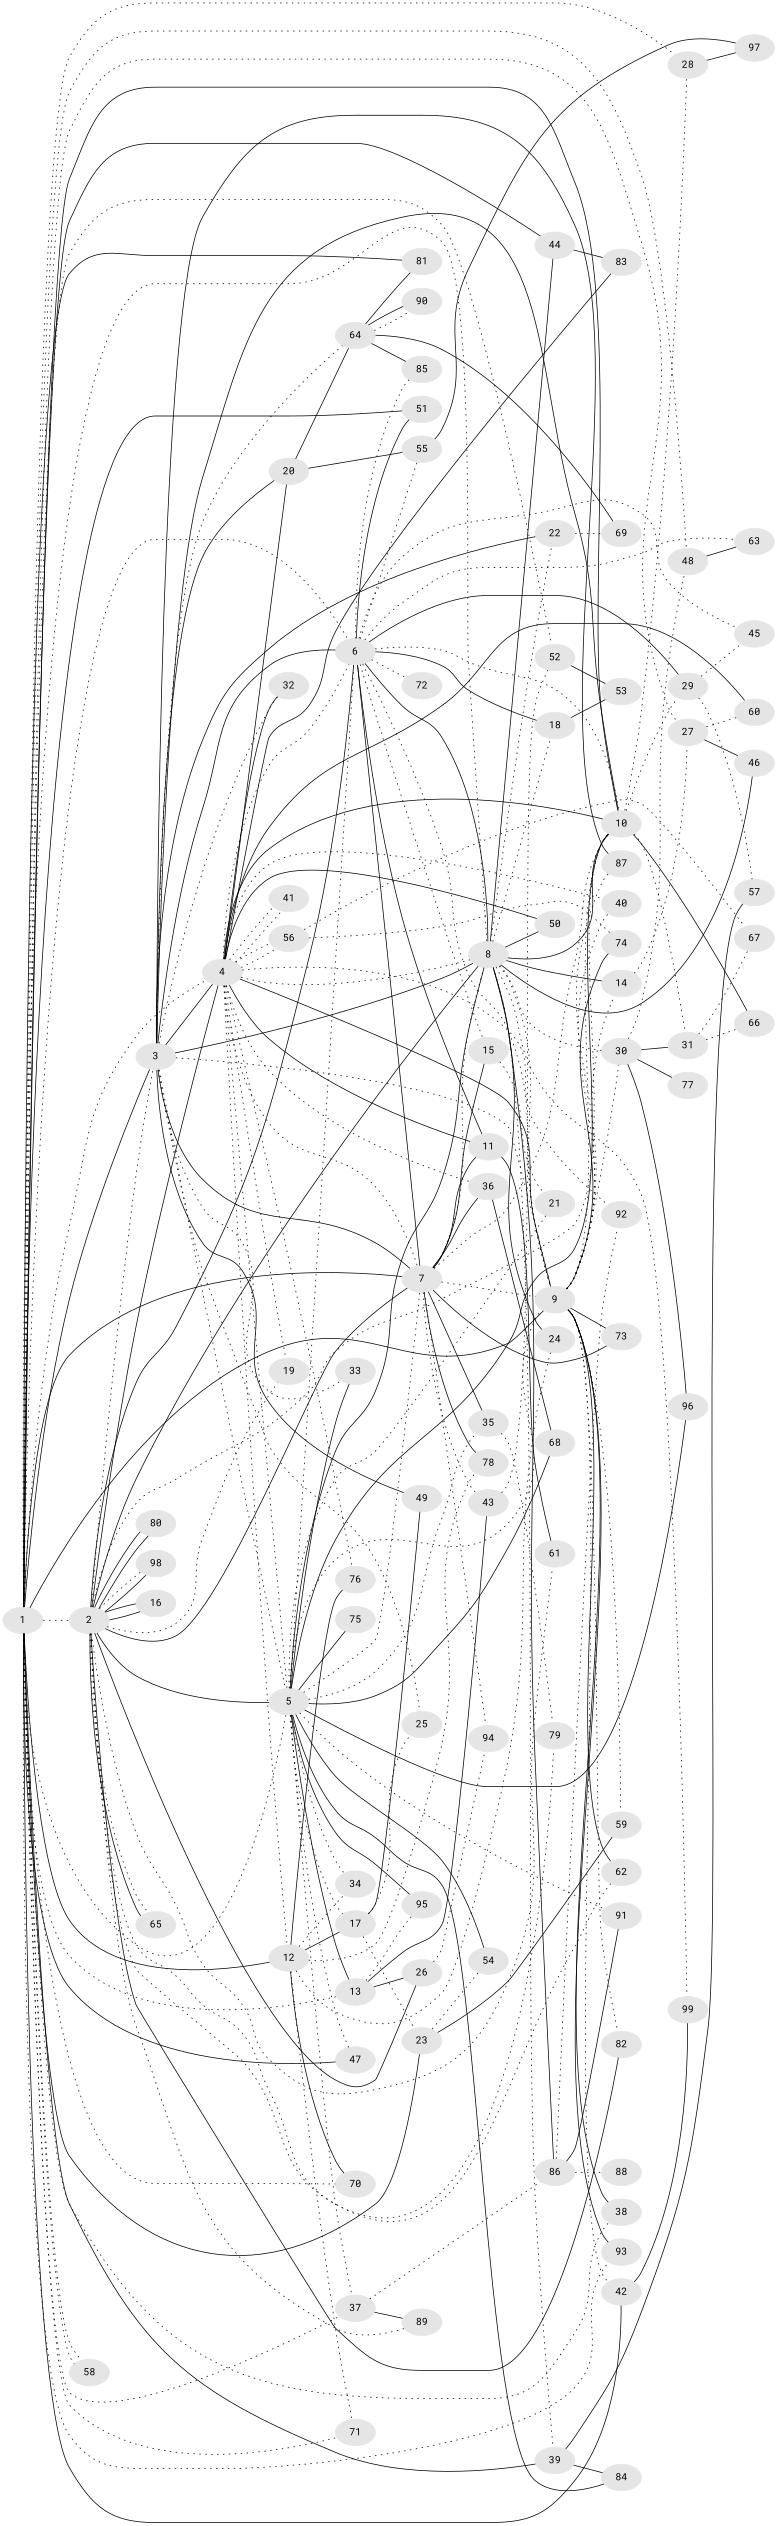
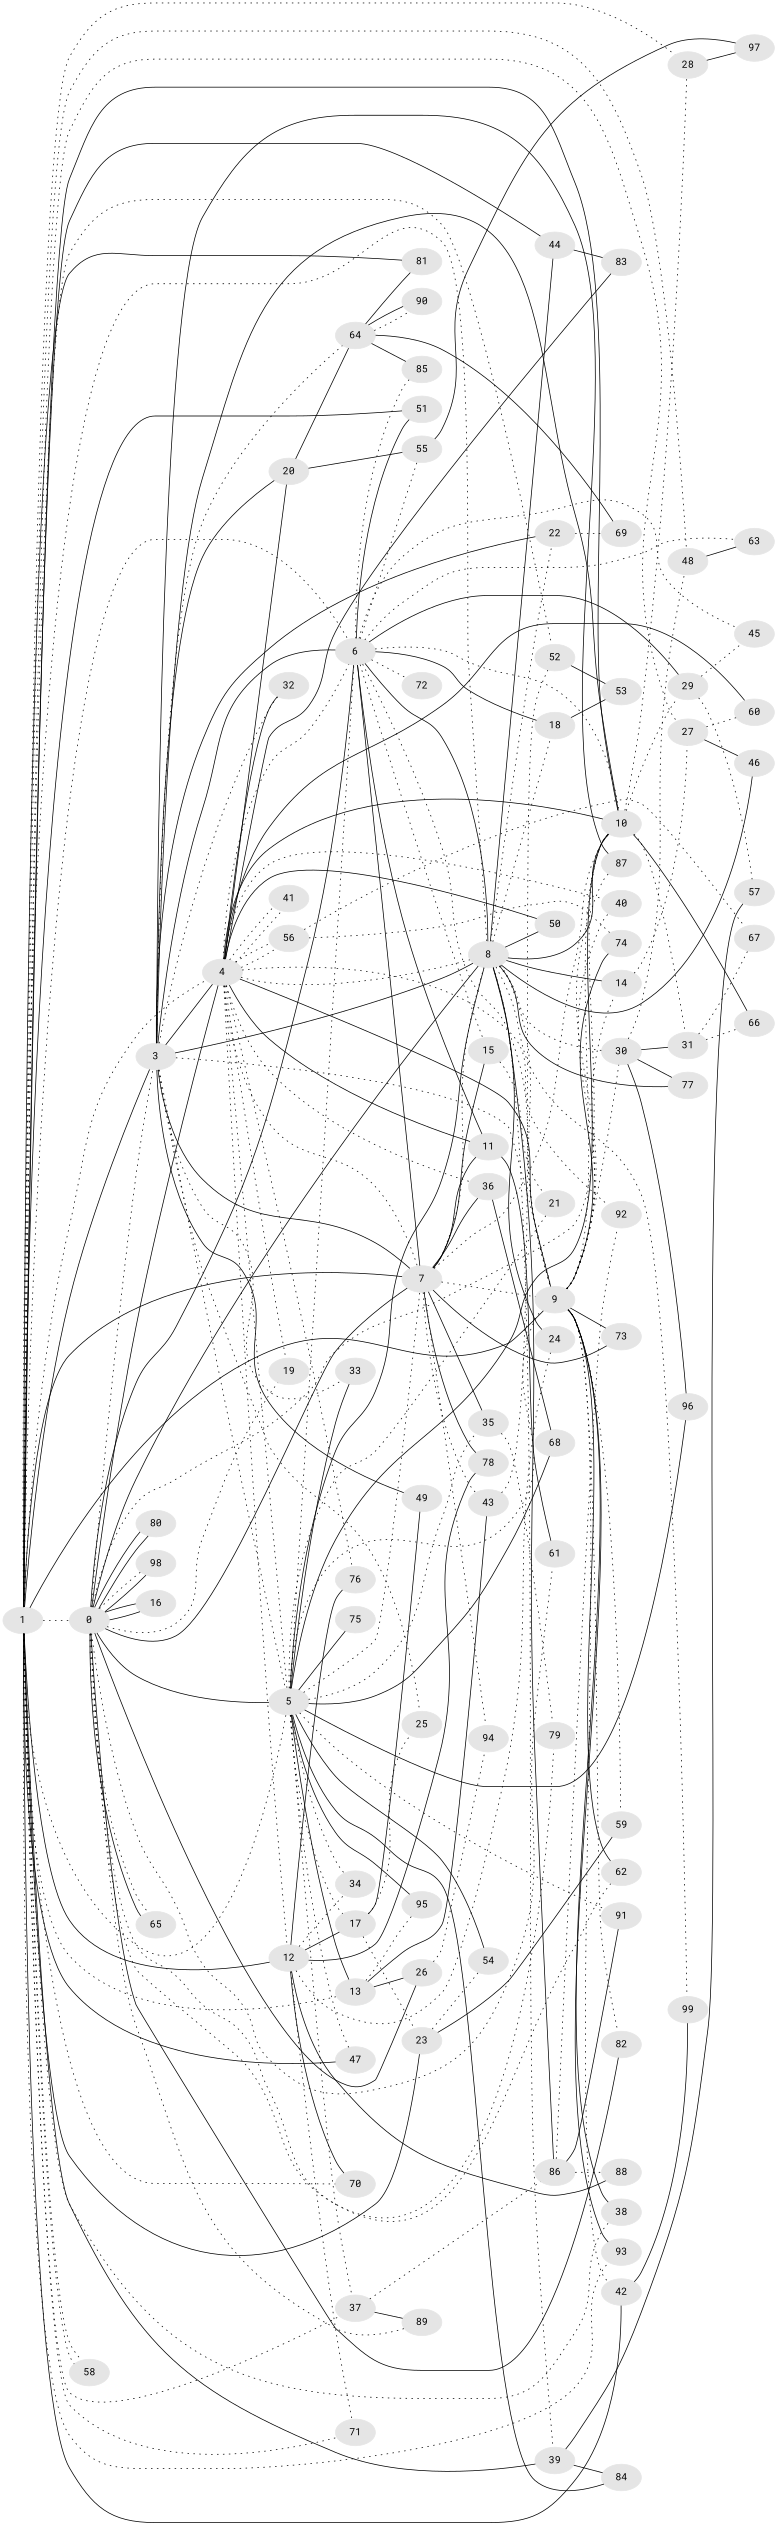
edge "8" -- "77": added
node "2": label "2" -> "0"
edge "78" -- "12": style dotted -> solid
edge "12" -- "88": added
